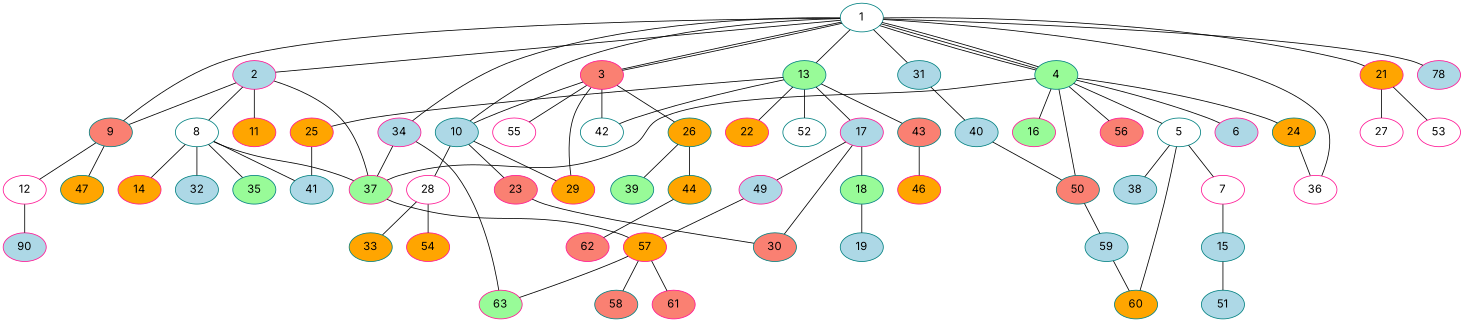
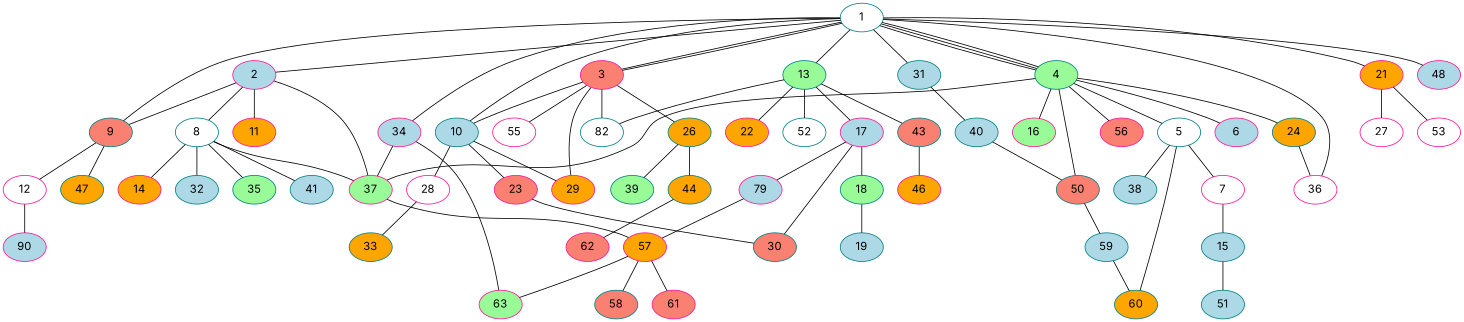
node "78": label "78" -> "48"
node "25": removed
node "42": label "42" -> "82"
node "49": label "49" -> "79"
node "54": removed
